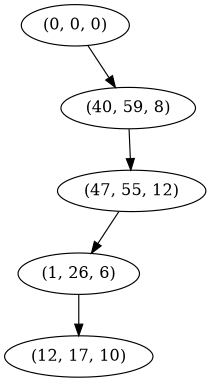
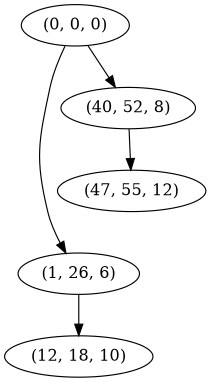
node "(40, 59, 8)": label "(40, 59, 8)" -> "(40, 52, 8)"
edge "(47, 55, 12)" -> "(1, 26, 6)": now "(0, 0, 0)" -> "(1, 26, 6)"
node "(12, 17, 10)": label "(12, 17, 10)" -> "(12, 18, 10)"
